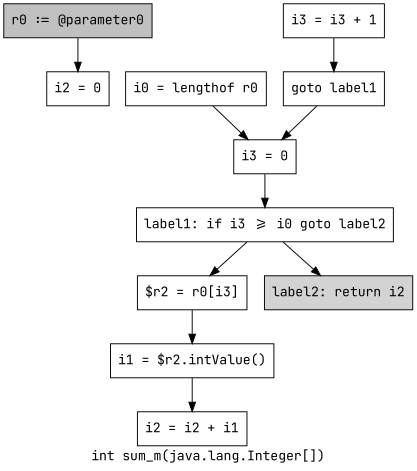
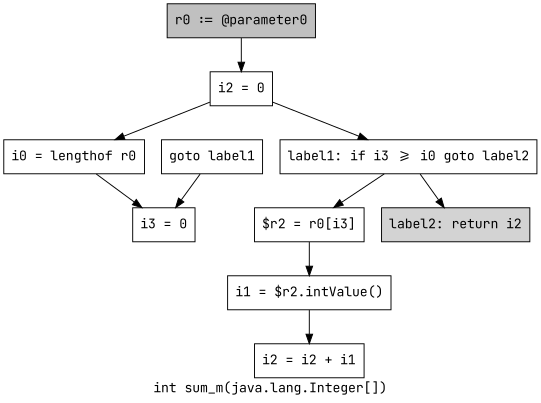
node "i3 = i3 + 1": removed
edge "i2 = 0" -> "i0 = lengthof r0": added
edge "i3 = 0" -> "label1: if i3 >= i0 goto label2": now "i2 = 0" -> "label1: if i3 >= i0 goto label2"
